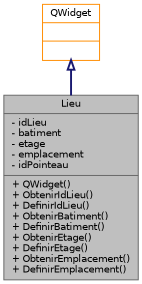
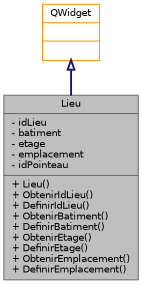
node "Lieu": text "+ QWidget()" -> "+ Lieu()"
